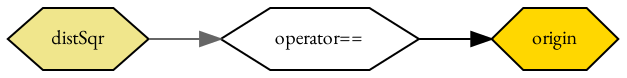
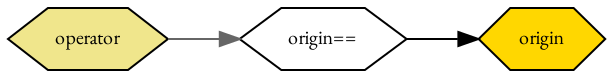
node "distSqr": label "distSqr" -> "operator"
node "operator==": label "operator==" -> "origin=="
